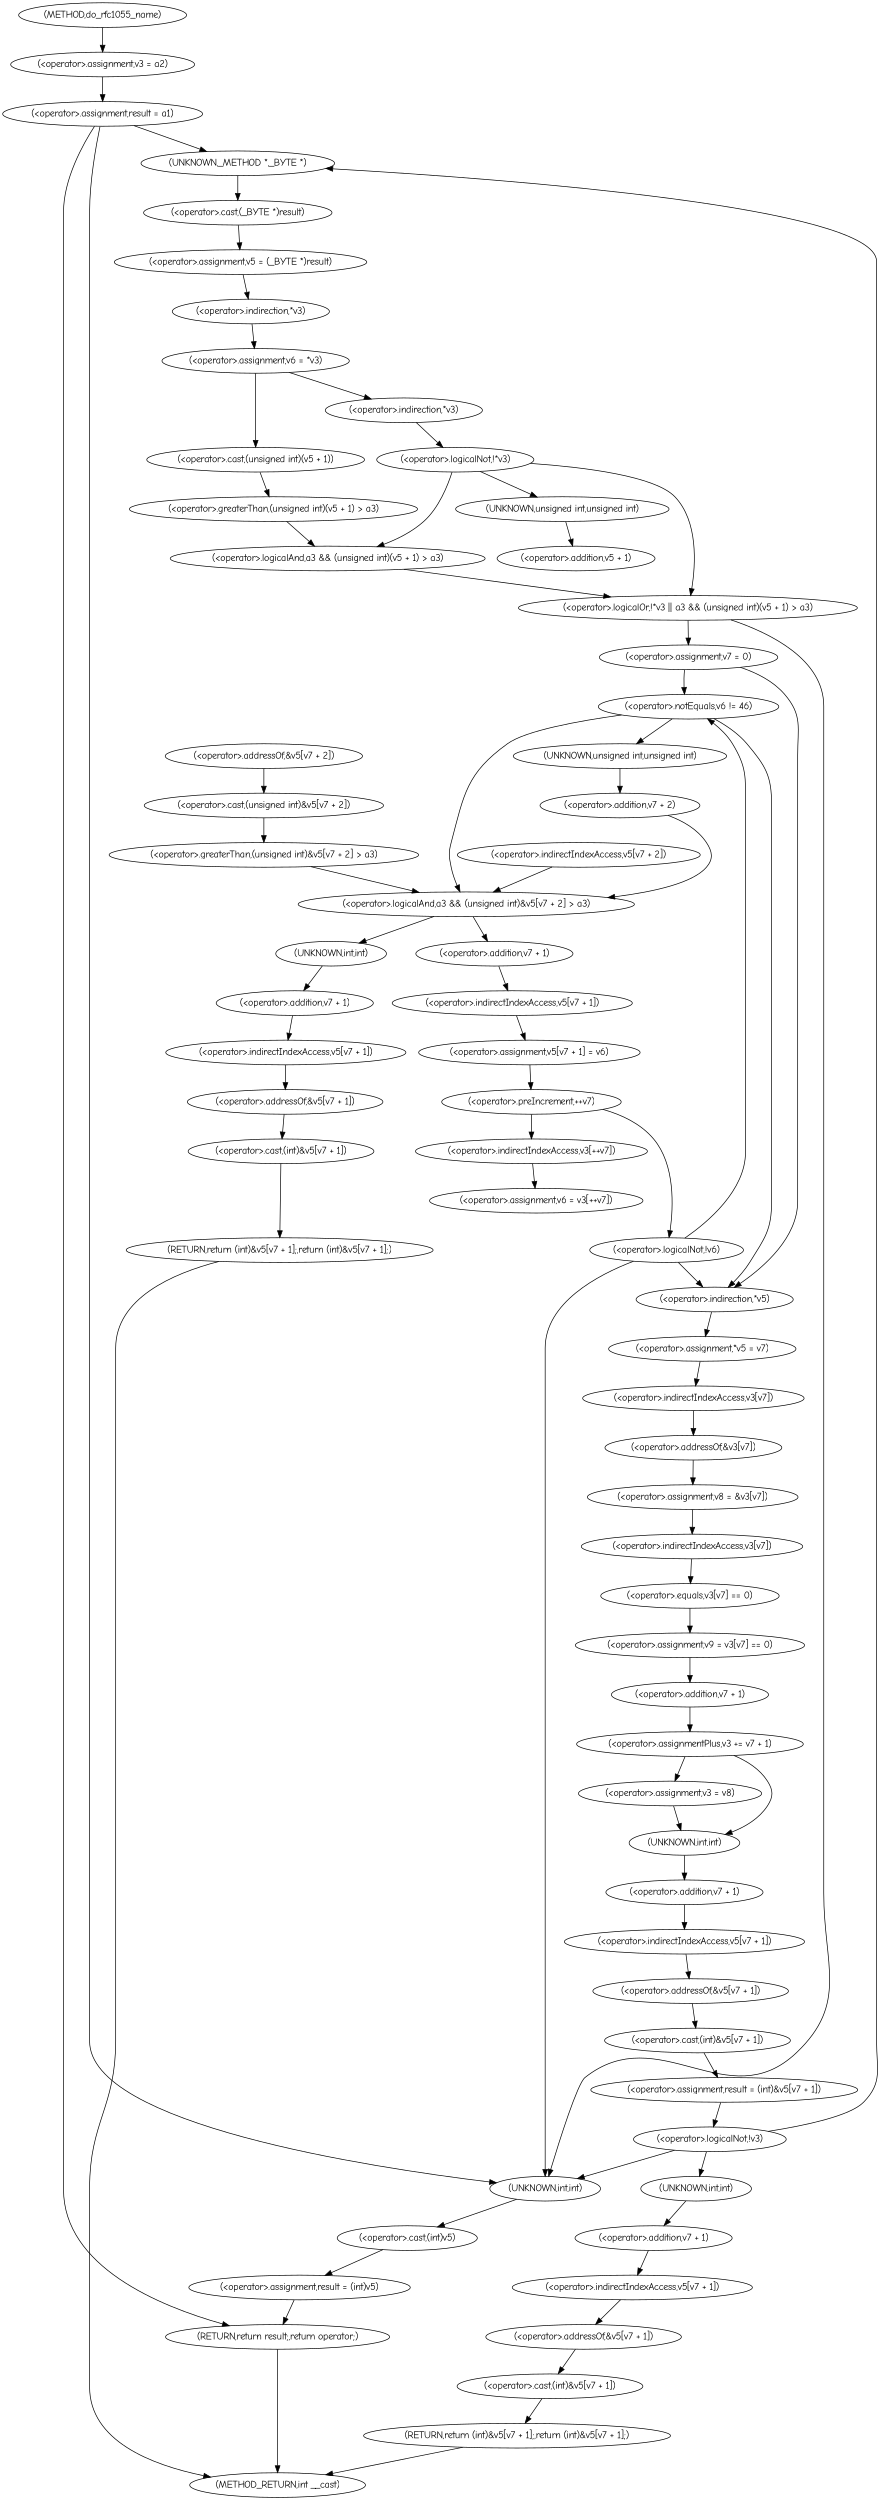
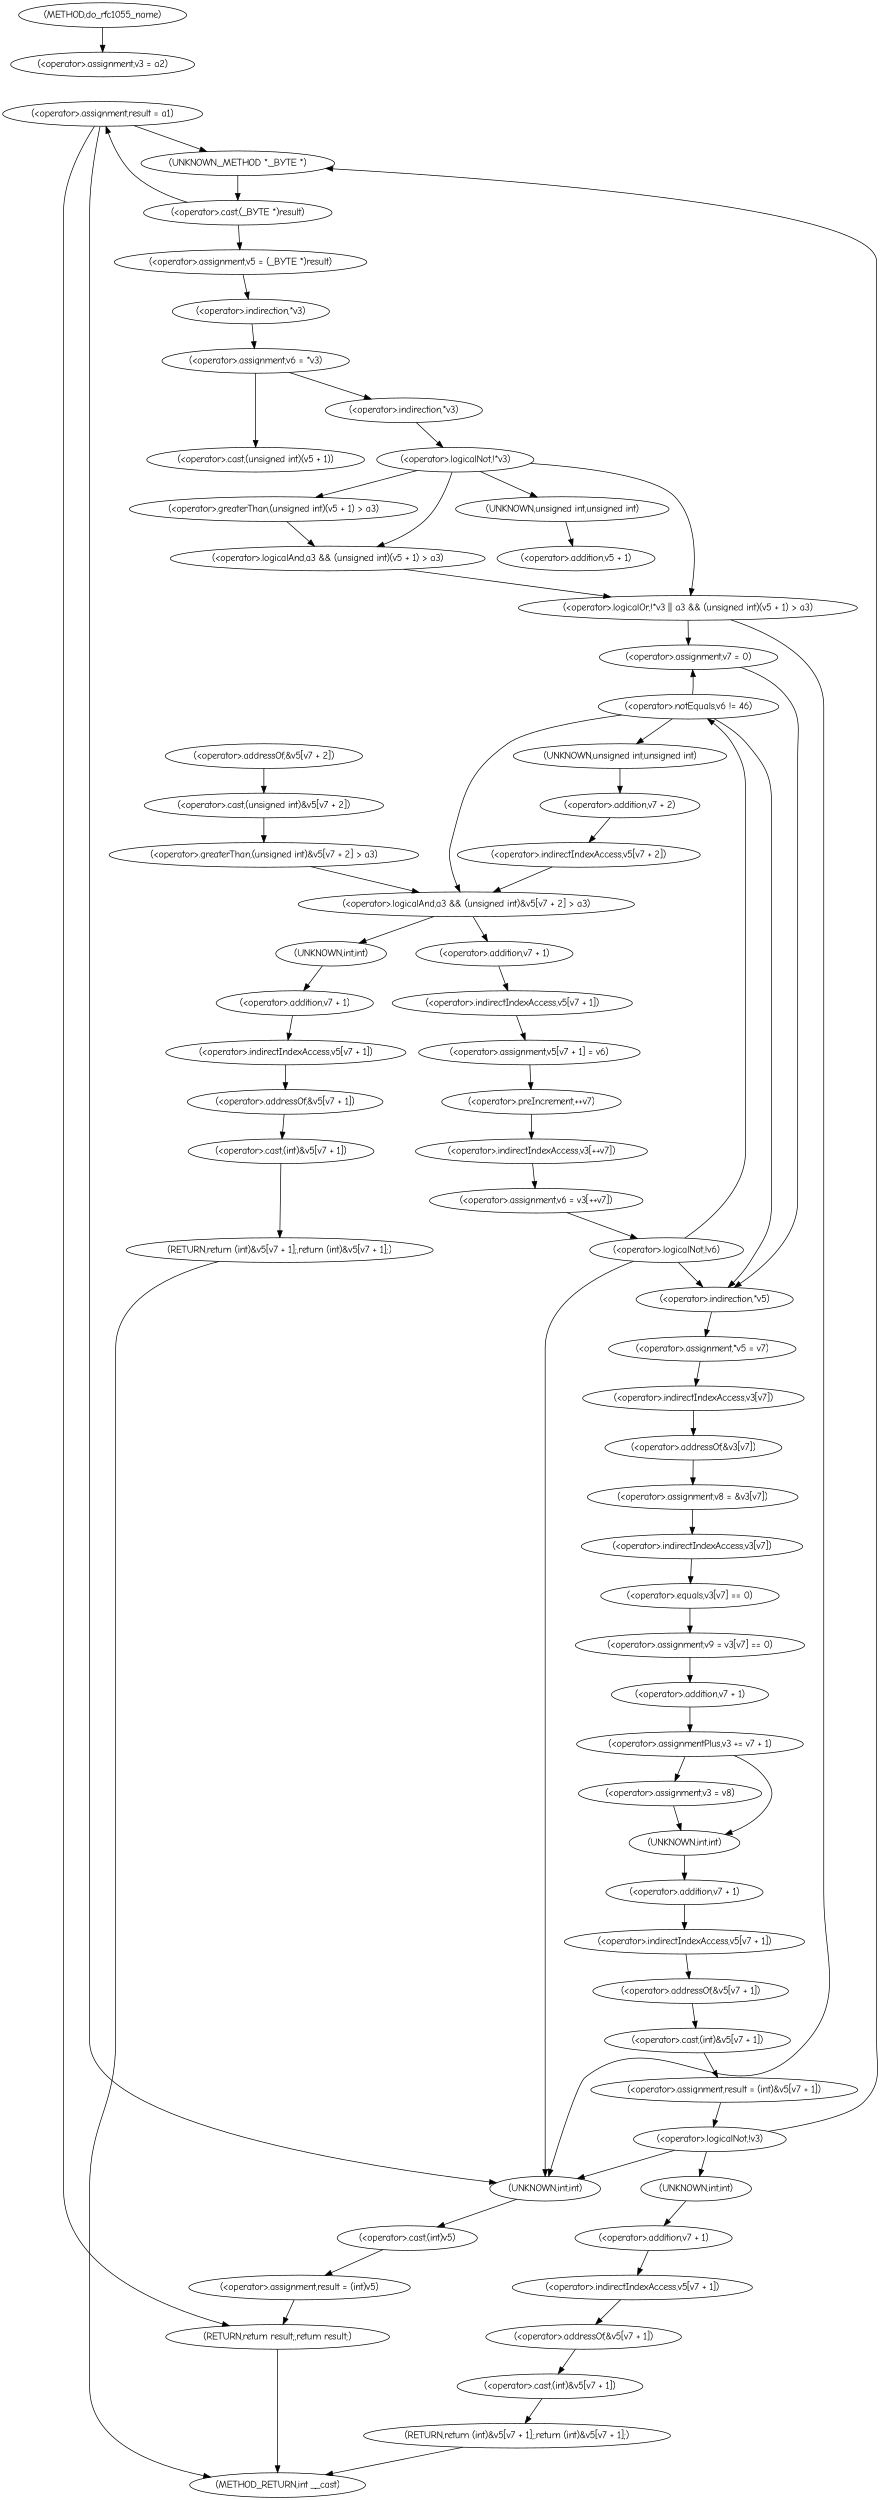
edge "(<operator>.assignment,v3 = a2)" -> "(<operator>.assignment,result = a1)": now "(<operator>.cast,(_BYTE *)result)" -> "(<operator>.assignment,result = a1)"
edge "(<operator>.cast,(unsigned int)(v5 + 1))" -> "(<operator>.greaterThan,(unsigned int)(v5 + 1) > a3)": now "(<operator>.logicalNot,!*v3)" -> "(<operator>.greaterThan,(unsigned int)(v5 + 1) > a3)"
edge "(<operator>.assignment,v7 = 0)" -> "(<operator>.notEquals,v6 != 46)": reversed
edge "(<operator>.addition,v7 + 2)" -> "(<operator>.logicalAnd,a3 && (unsigned int)&v5[v7 + 2] > a3)": now "(<operator>.addition,v7 + 2)" -> "(<operator>.indirectIndexAccess,v5[v7 + 2])"
edge "(<operator>.preIncrement,++v7)" -> "(<operator>.logicalNot,!v6)": now "(<operator>.assignment,v6 = v3[++v7])" -> "(<operator>.logicalNot,!v6)"
node "(RETURN,return result;,return operator;)": label "(RETURN,return result;,return operator;)" -> "(RETURN,return result;,return result;)"
